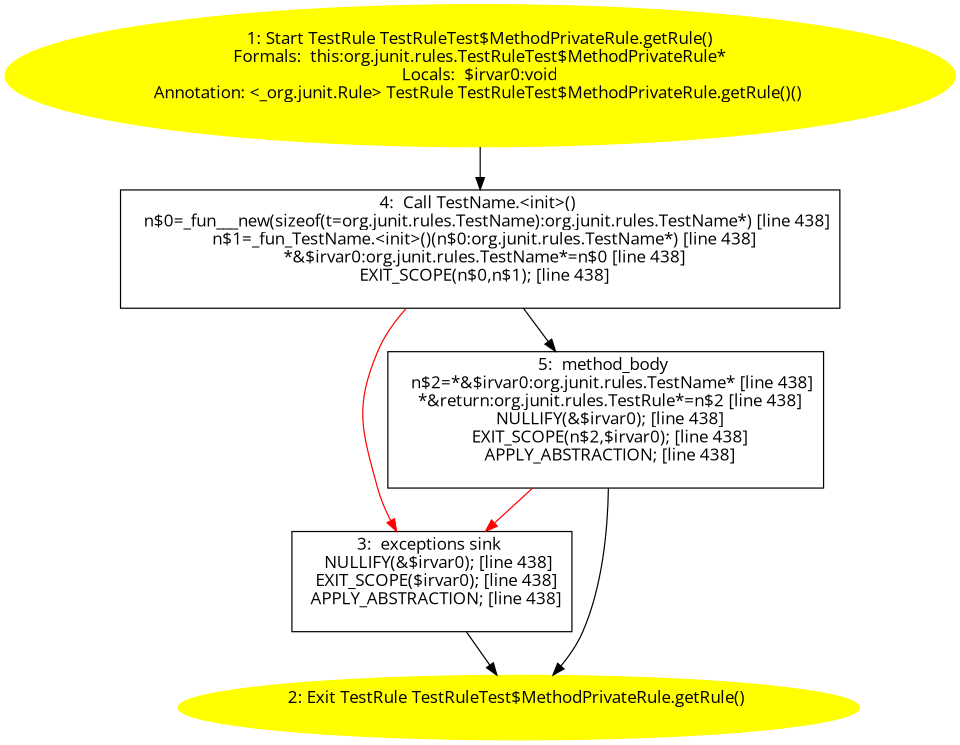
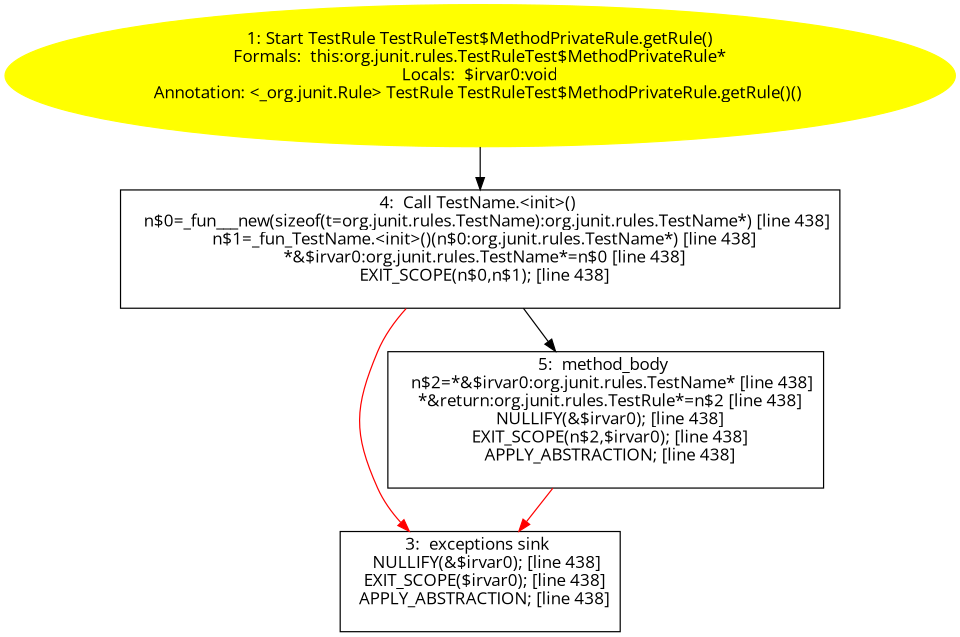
node "2: Exit TestRule TestRuleTest$MethodPrivateRule.getRule()": removed
